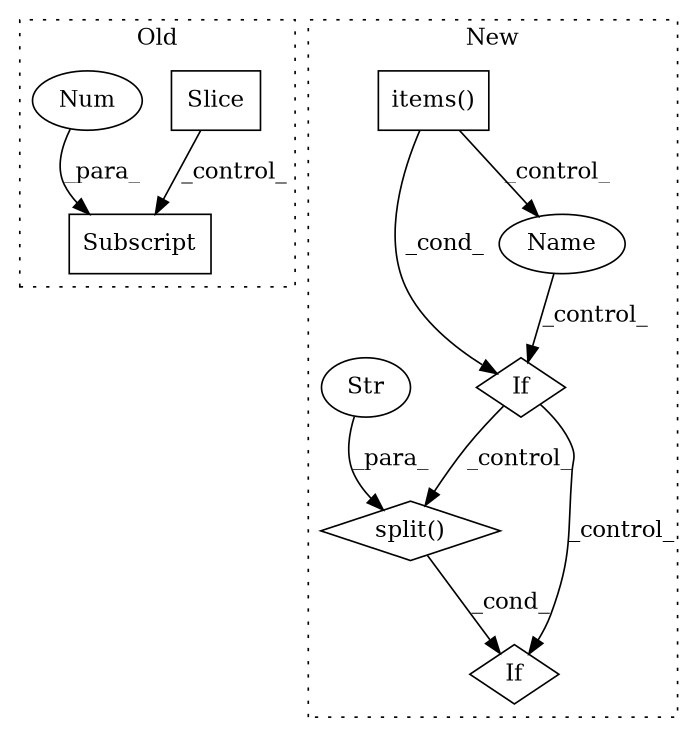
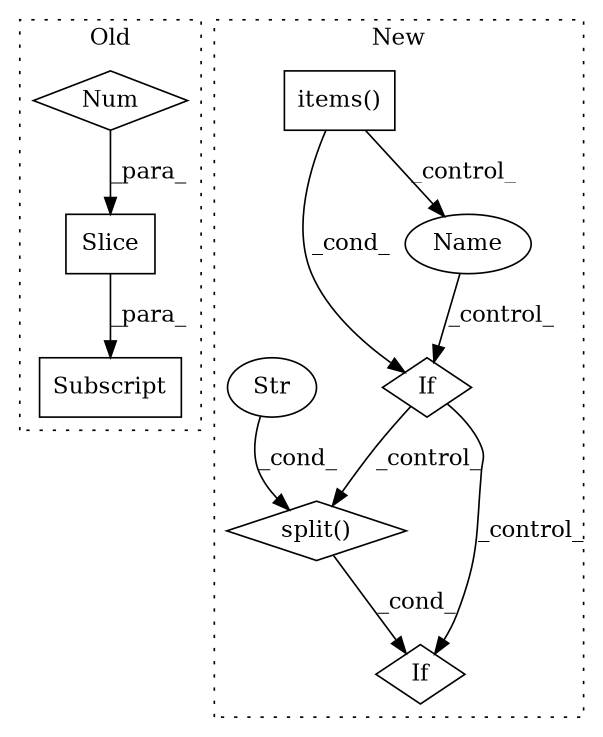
node "Num": shape ellipse -> diamond
edge "Num" -> "Subscript": now "Num" -> "Slice"
edge "Slice" -> "Subscript": label "_control_" -> "_para_"
edge "Str" -> "split()": label "_para_" -> "_cond_"
